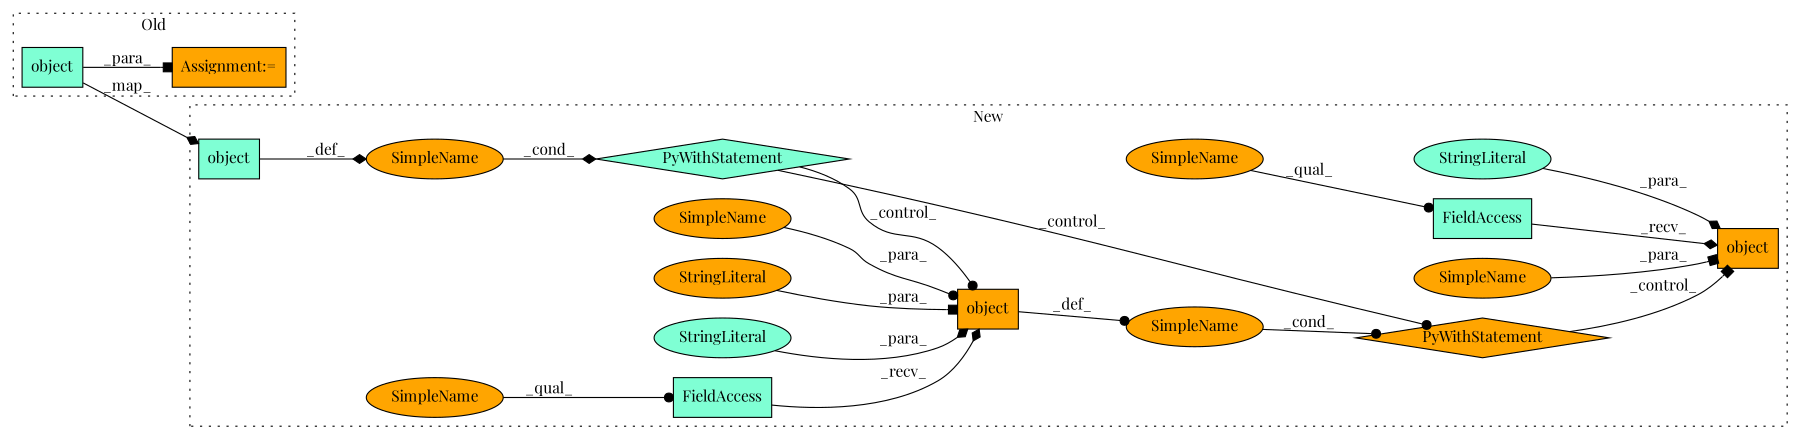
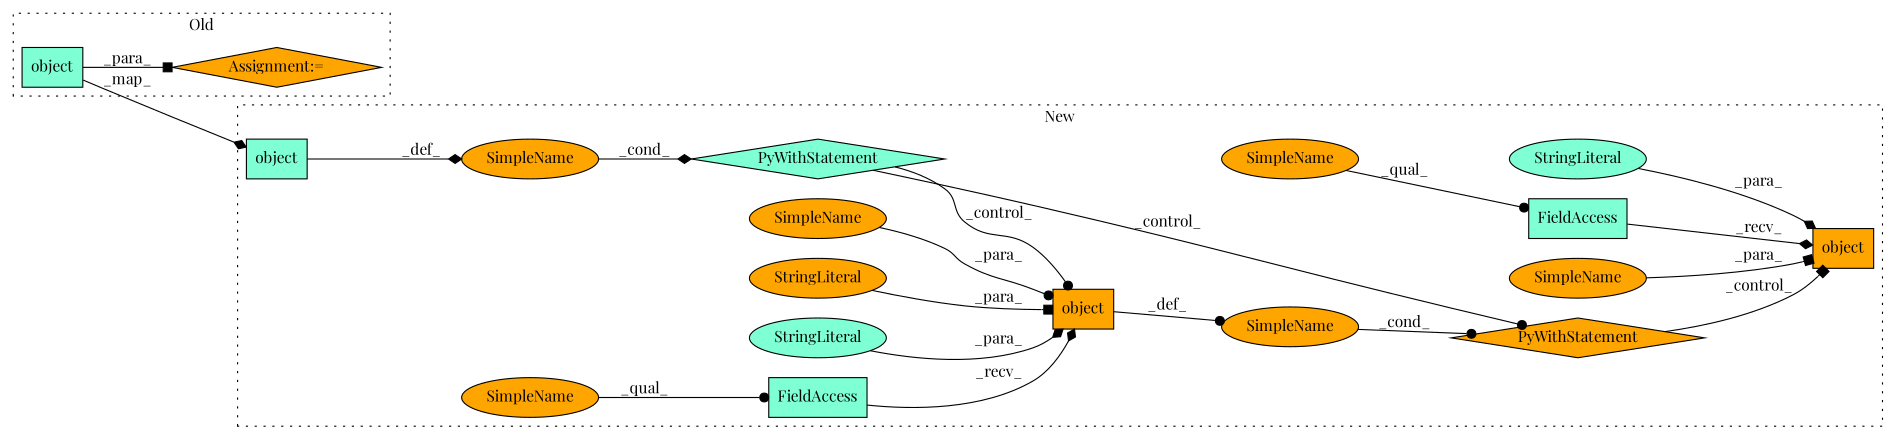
node "Assignment:=": shape box -> diamond
